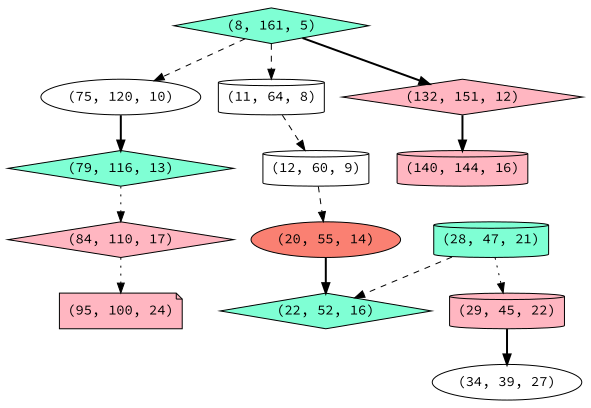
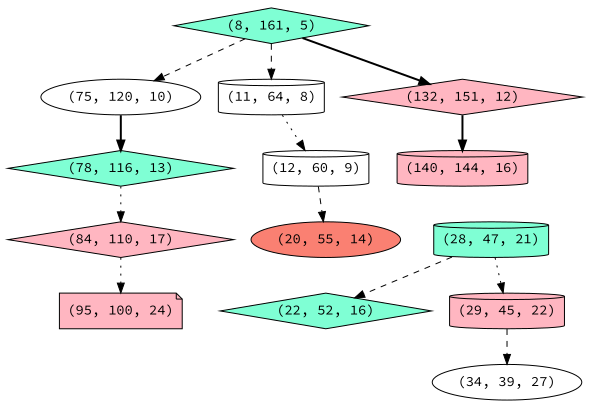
edge "(11, 64, 8)" -> "(12, 60, 9)": style dashed -> dotted
node "(79, 116, 13)": label "(79, 116, 13)" -> "(78, 116, 13)"
edge "(20, 55, 14)" -> "(22, 52, 16)": removed
edge "(29, 45, 22)" -> "(34, 39, 27)": style bold -> dashed
